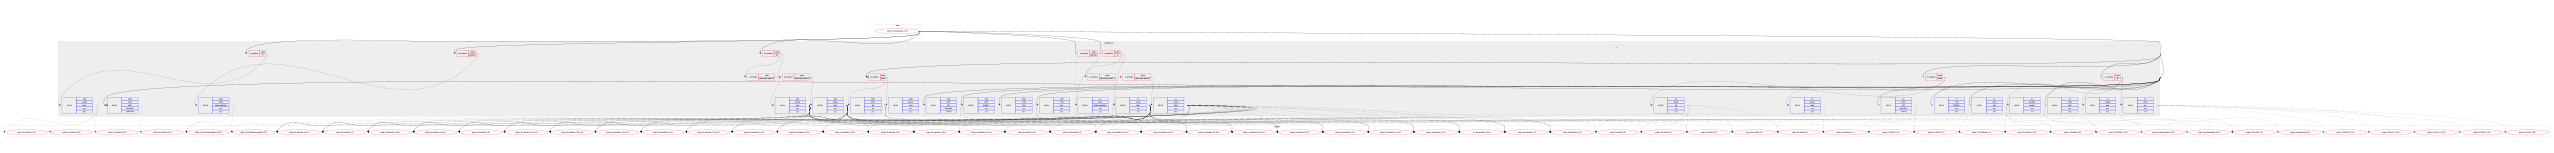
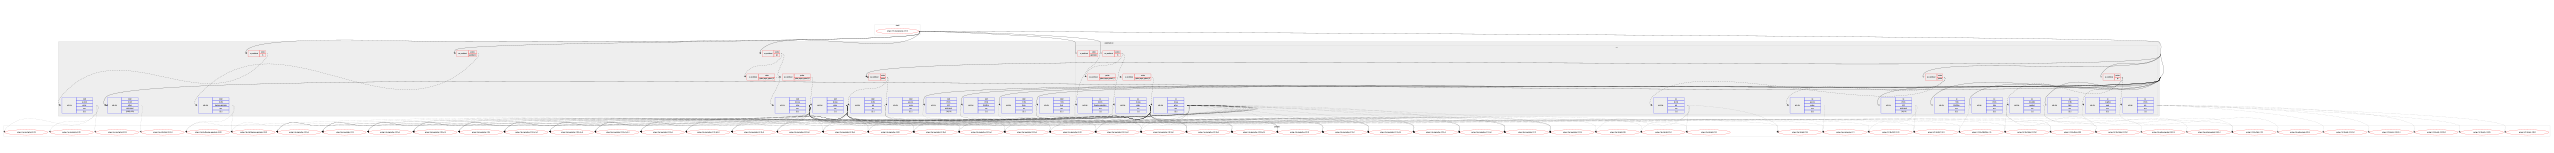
node "portage://dev-lang/dev-3.9.19_p5": label "portage://dev-lang/dev-3.9.19_p5" -> "portage://dev-lang/python-3.9.19_p5"
node "util://dev-lang/python-3.11.9_p2": label "util://dev-lang/python-3.11.9_p2" -> "portage://dev-lang/python-3.11.9_p2"
node "portage://dev-libs/glib-2.78.4-r1": removed
